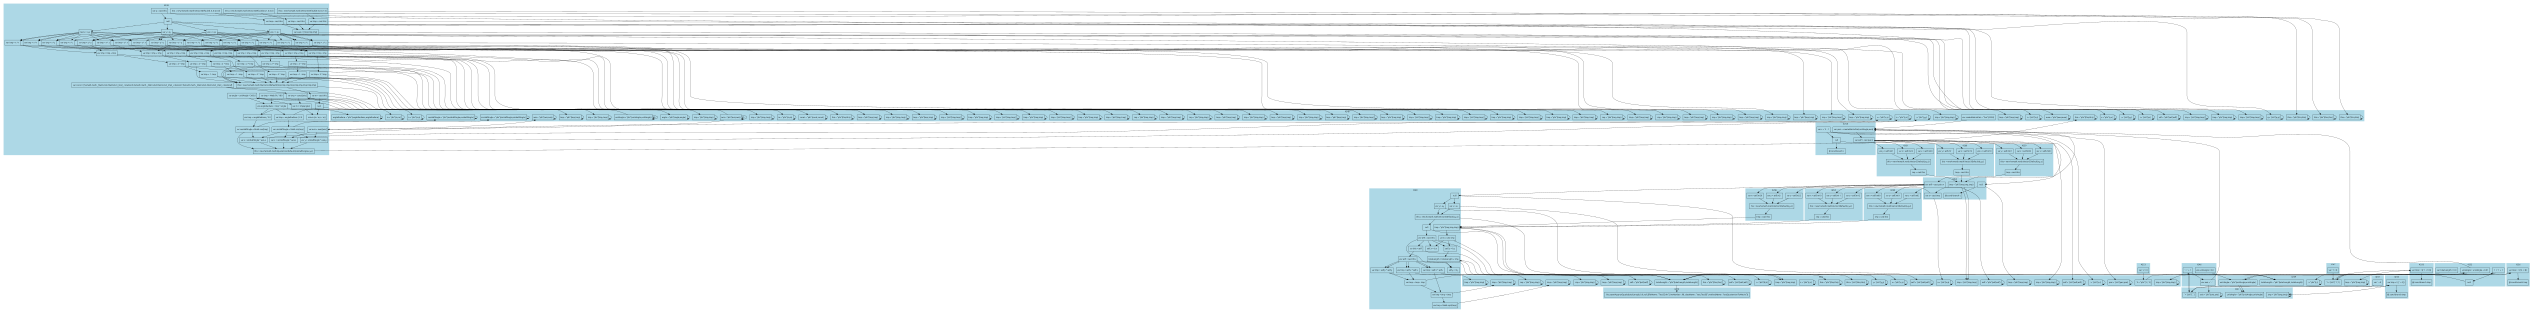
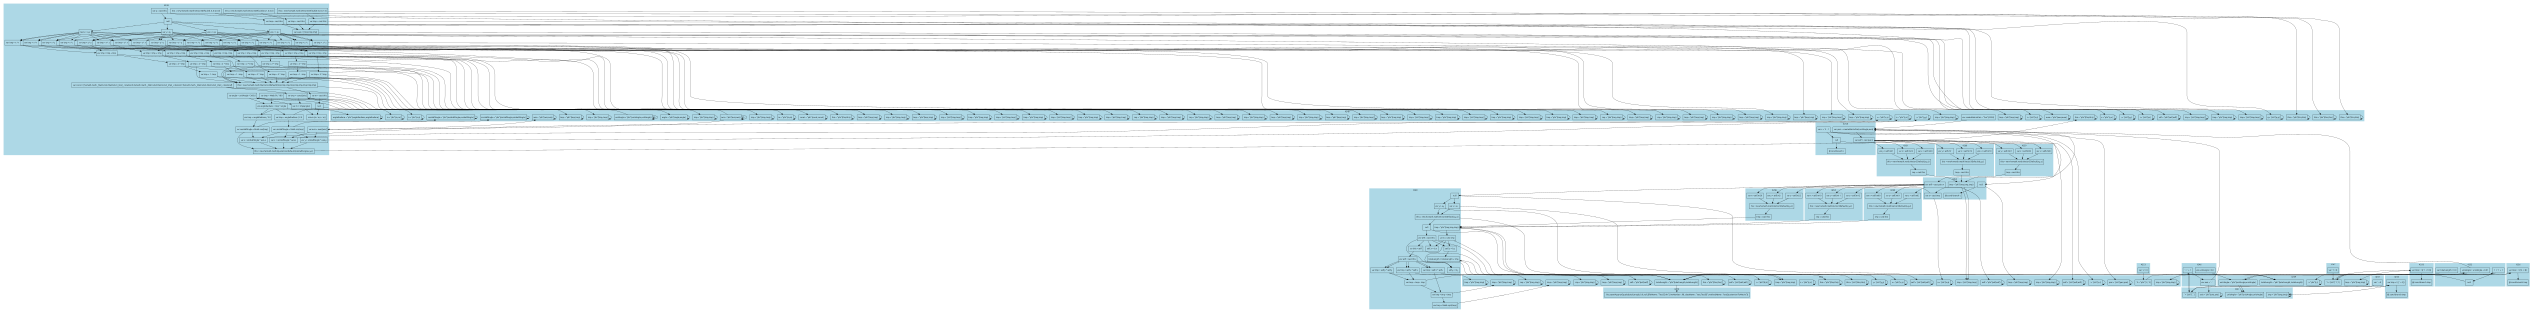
edge "totalLength = totalLength + tmp" -> "self.y -= b.y": now "var b = cast tmp" -> "self.y -= b.y"
